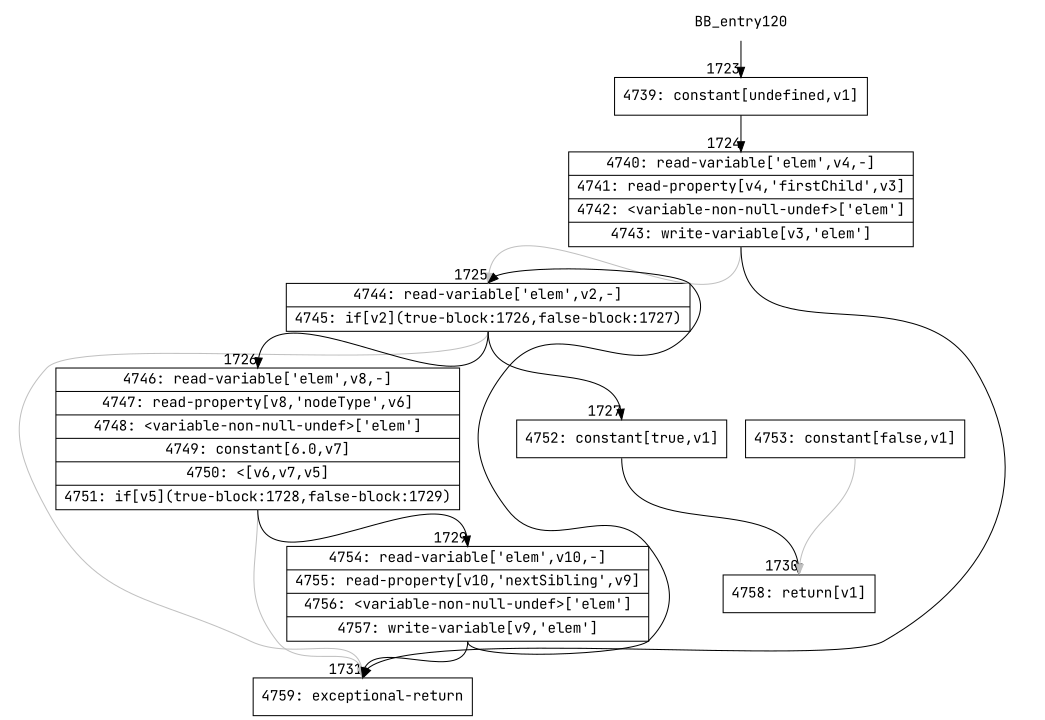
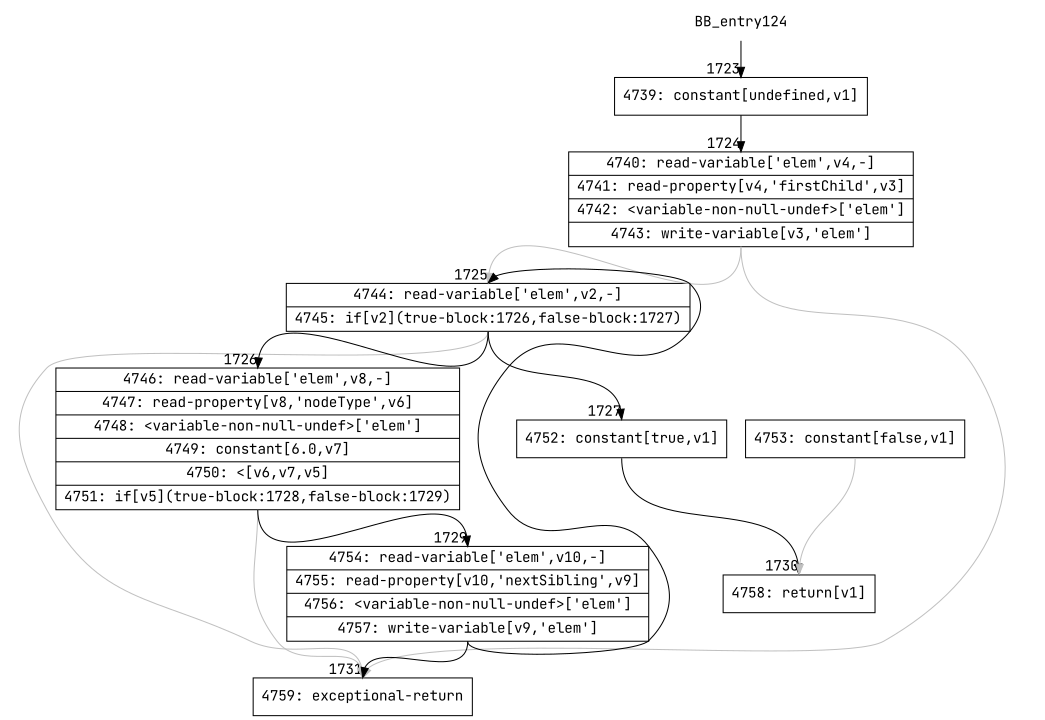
node "BB_entry120": label "BB_entry120" -> "BB_entry124"
edge "4740: read-variable['elem',v4,-]" -> "4759: exceptional-return": color black -> gray
